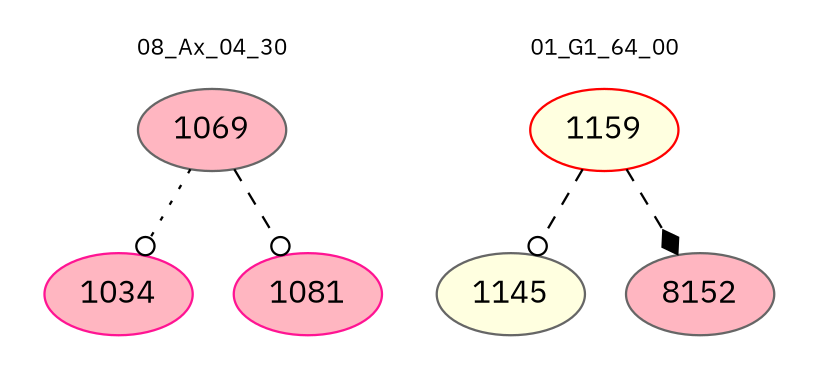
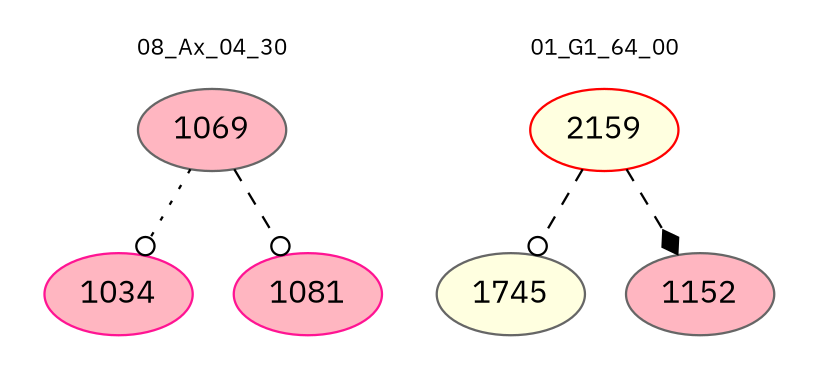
node "1159": label "1159" -> "2159"
node "1145": label "1145" -> "1745"
node "8152": label "8152" -> "1152"
